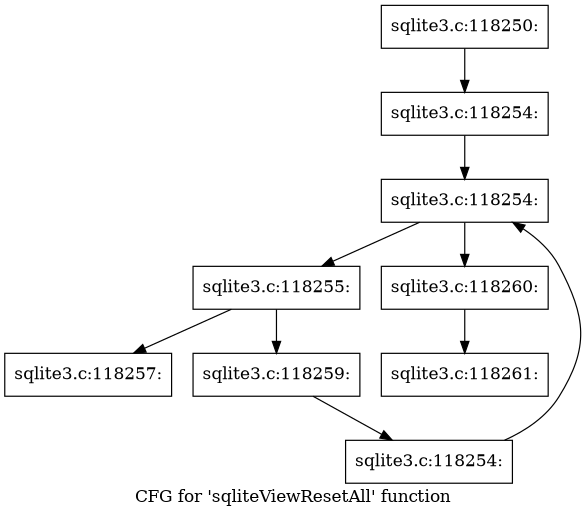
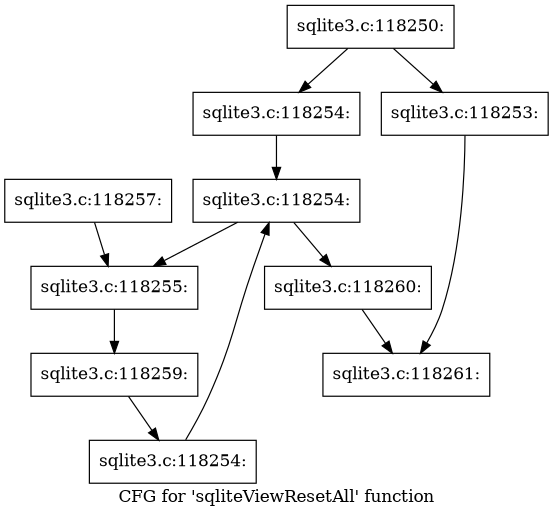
node "sqlite3.c:118253:": added
edge "sqlite3.c:118255:" -> "sqlite3.c:118257:": reversed
